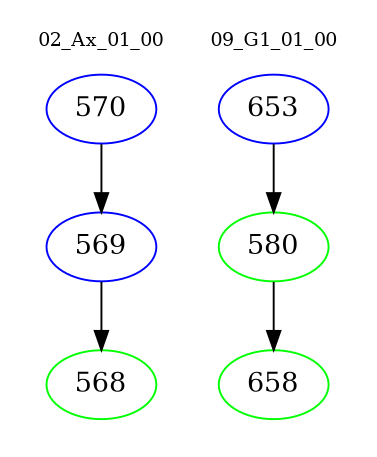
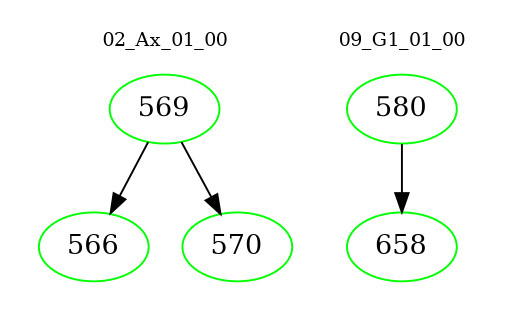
node "570": color blue -> green
node "653": removed
edge "570" -> "569": reversed
node "569": color blue -> green
node "568": label "568" -> "566"
